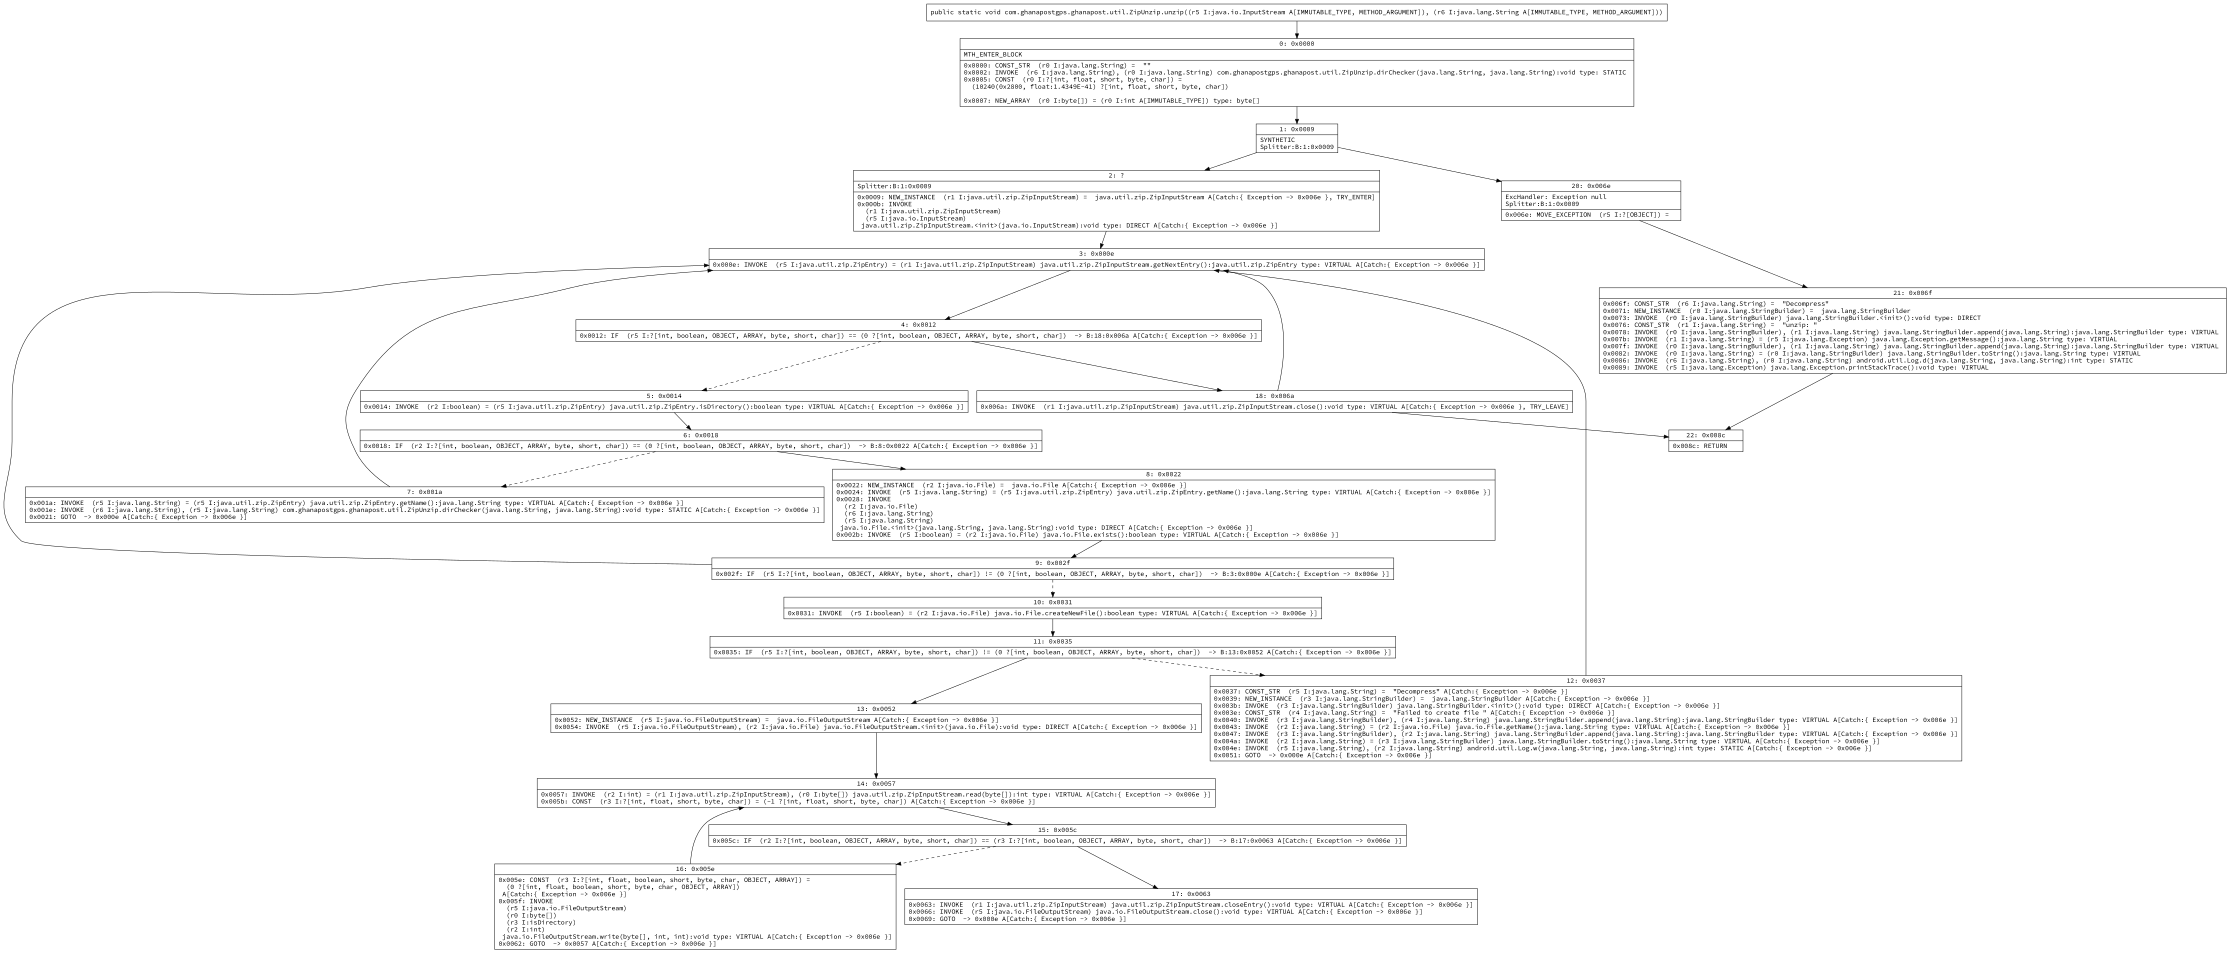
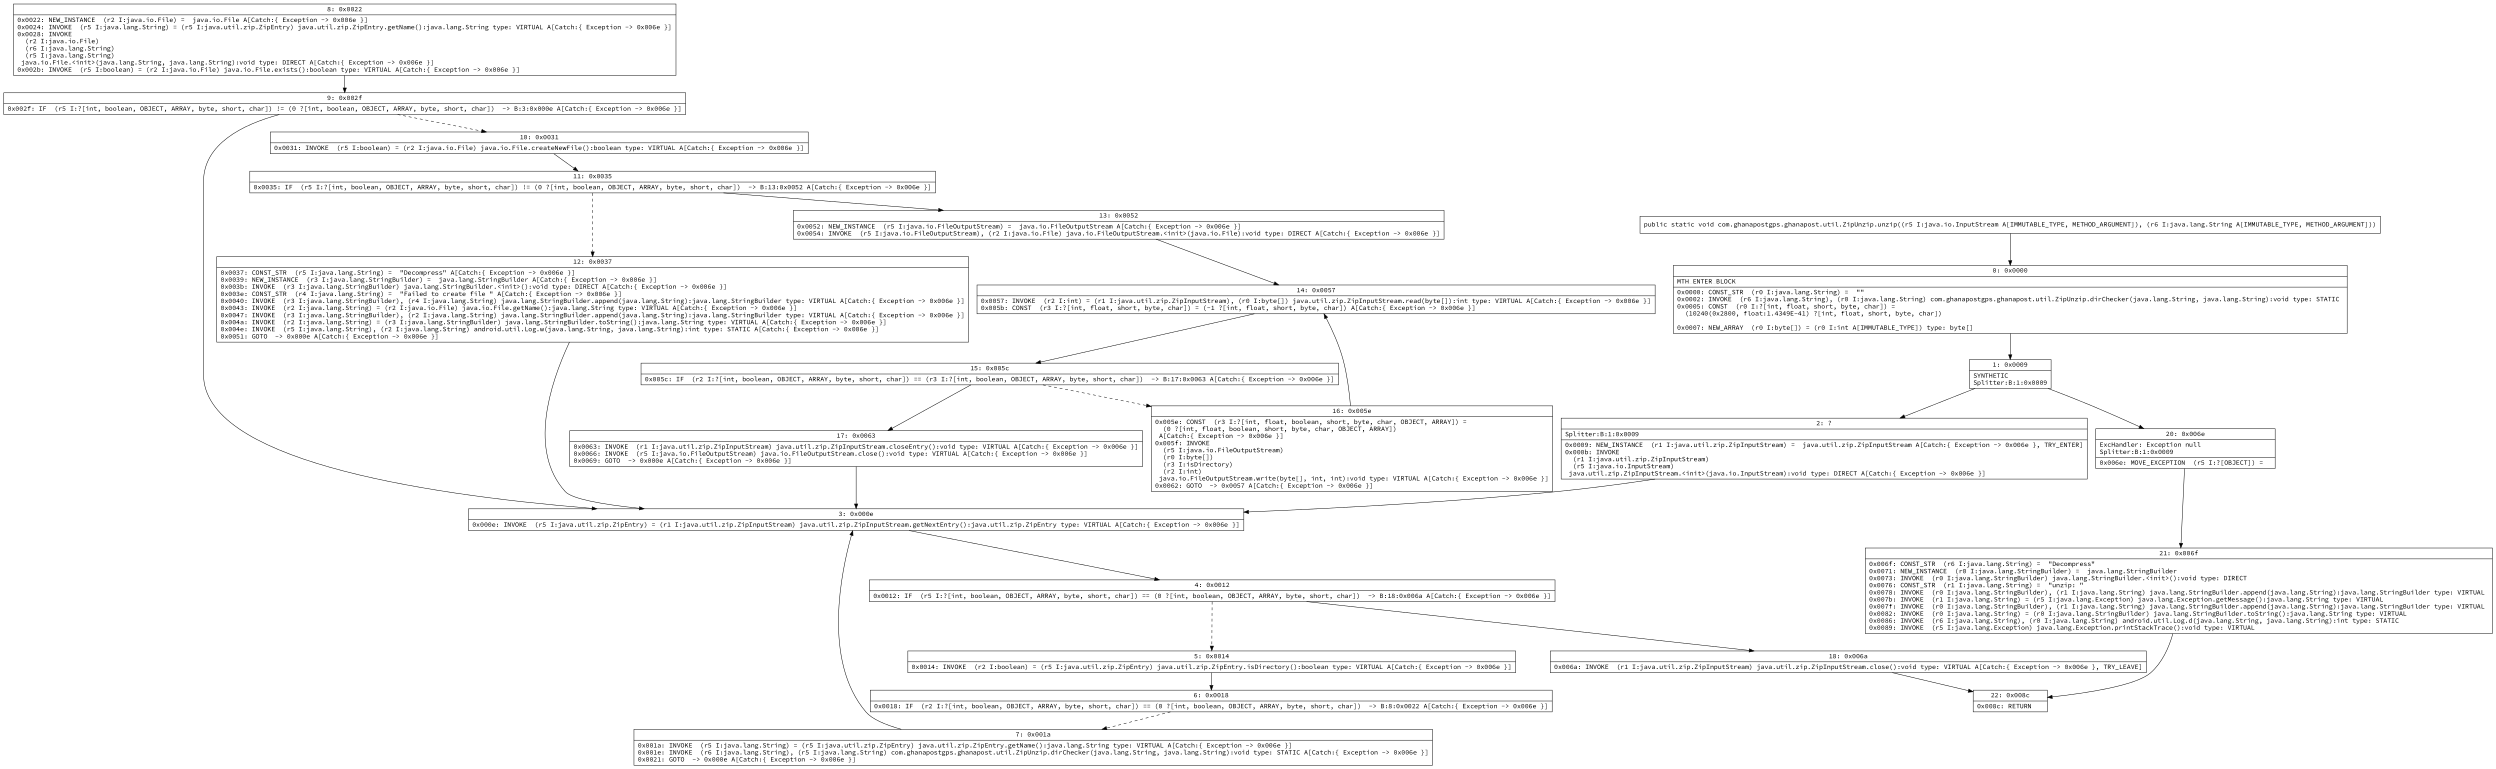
edge "18: 0x006a" -> "3: 0x000e": now "17: 0x0063" -> "3: 0x000e"
edge "6: 0x0018" -> "8: 0x0022": removed
